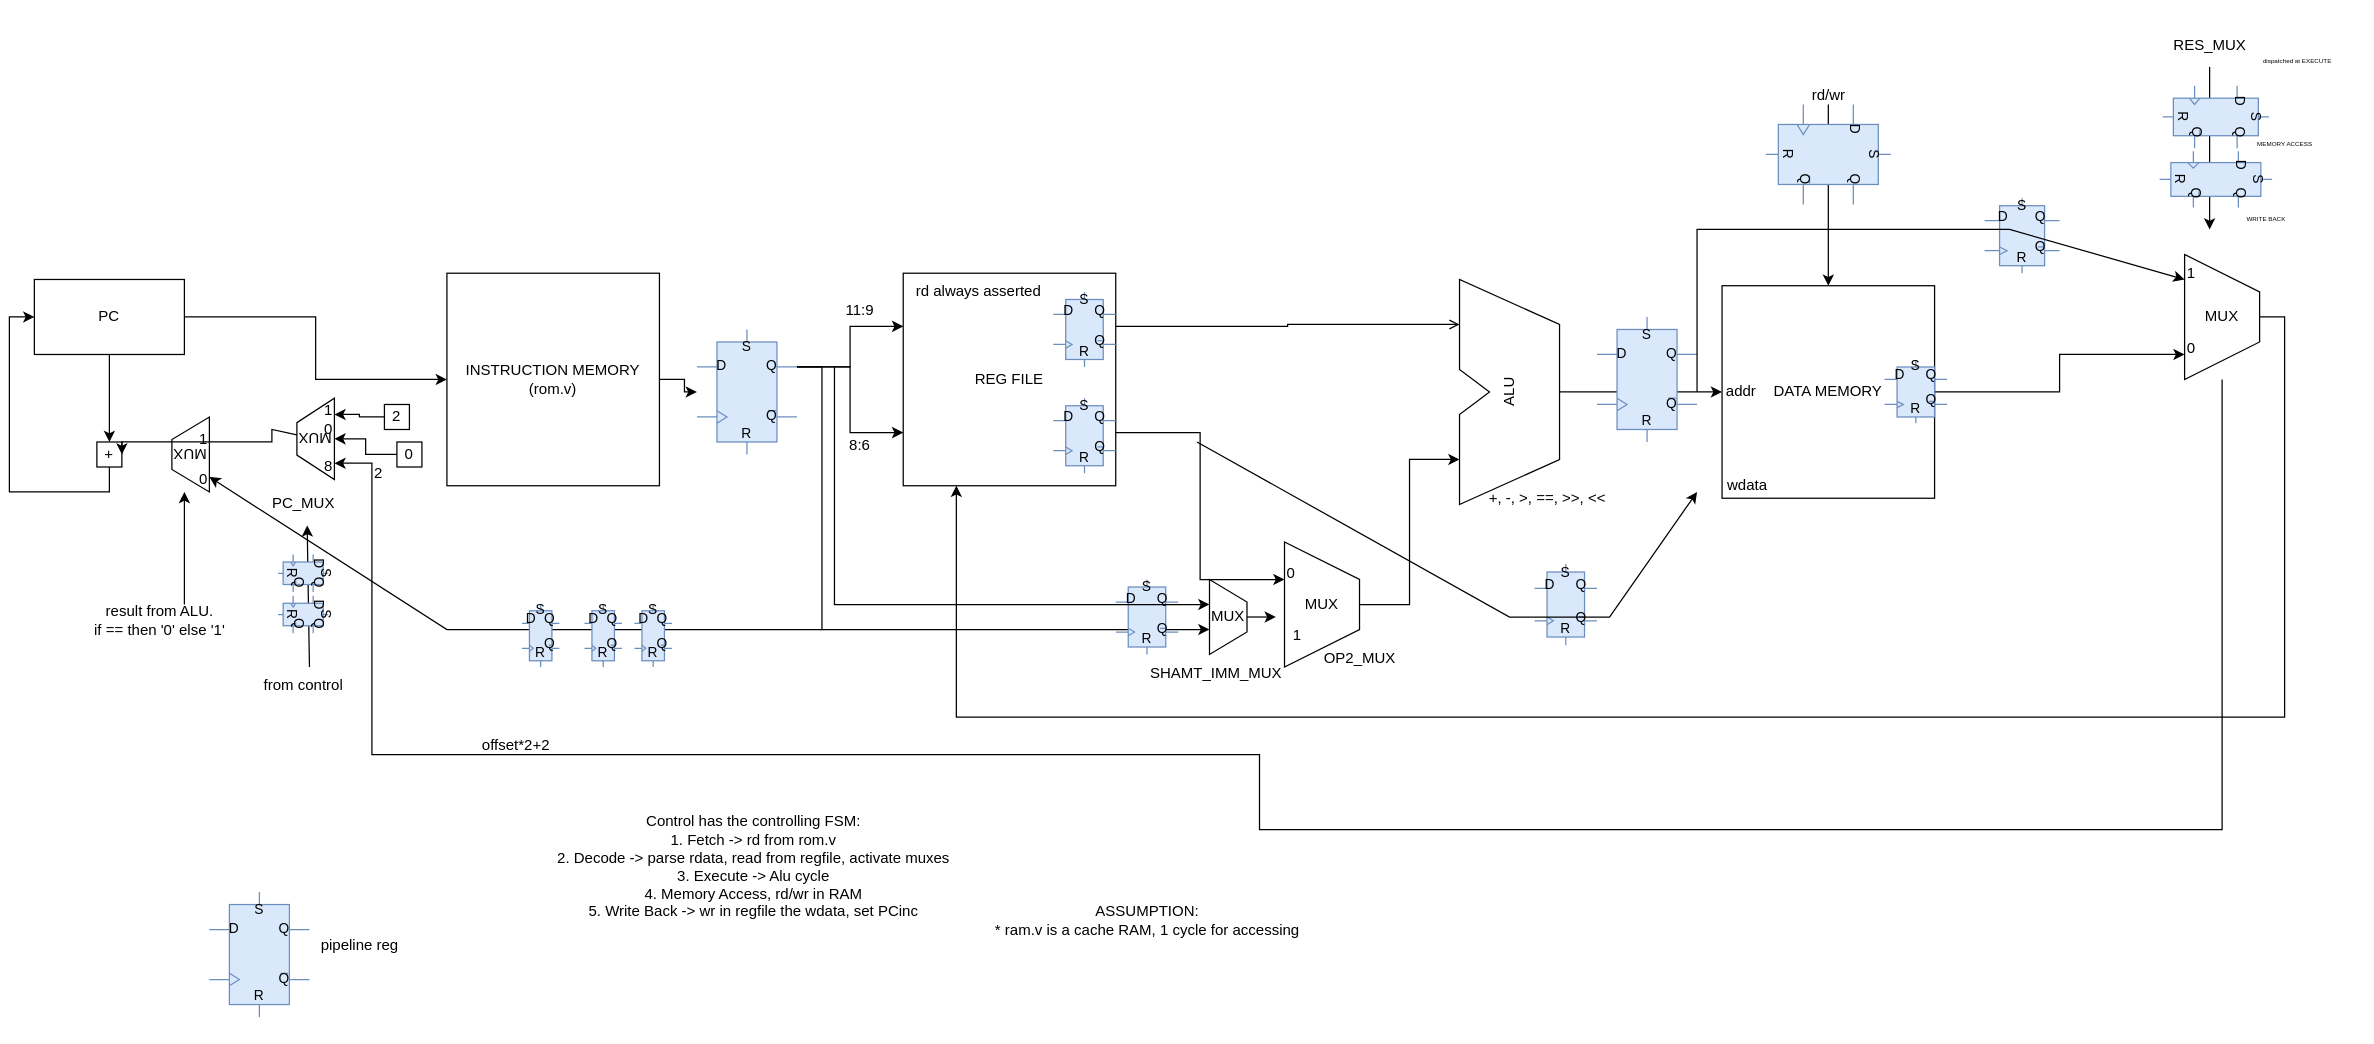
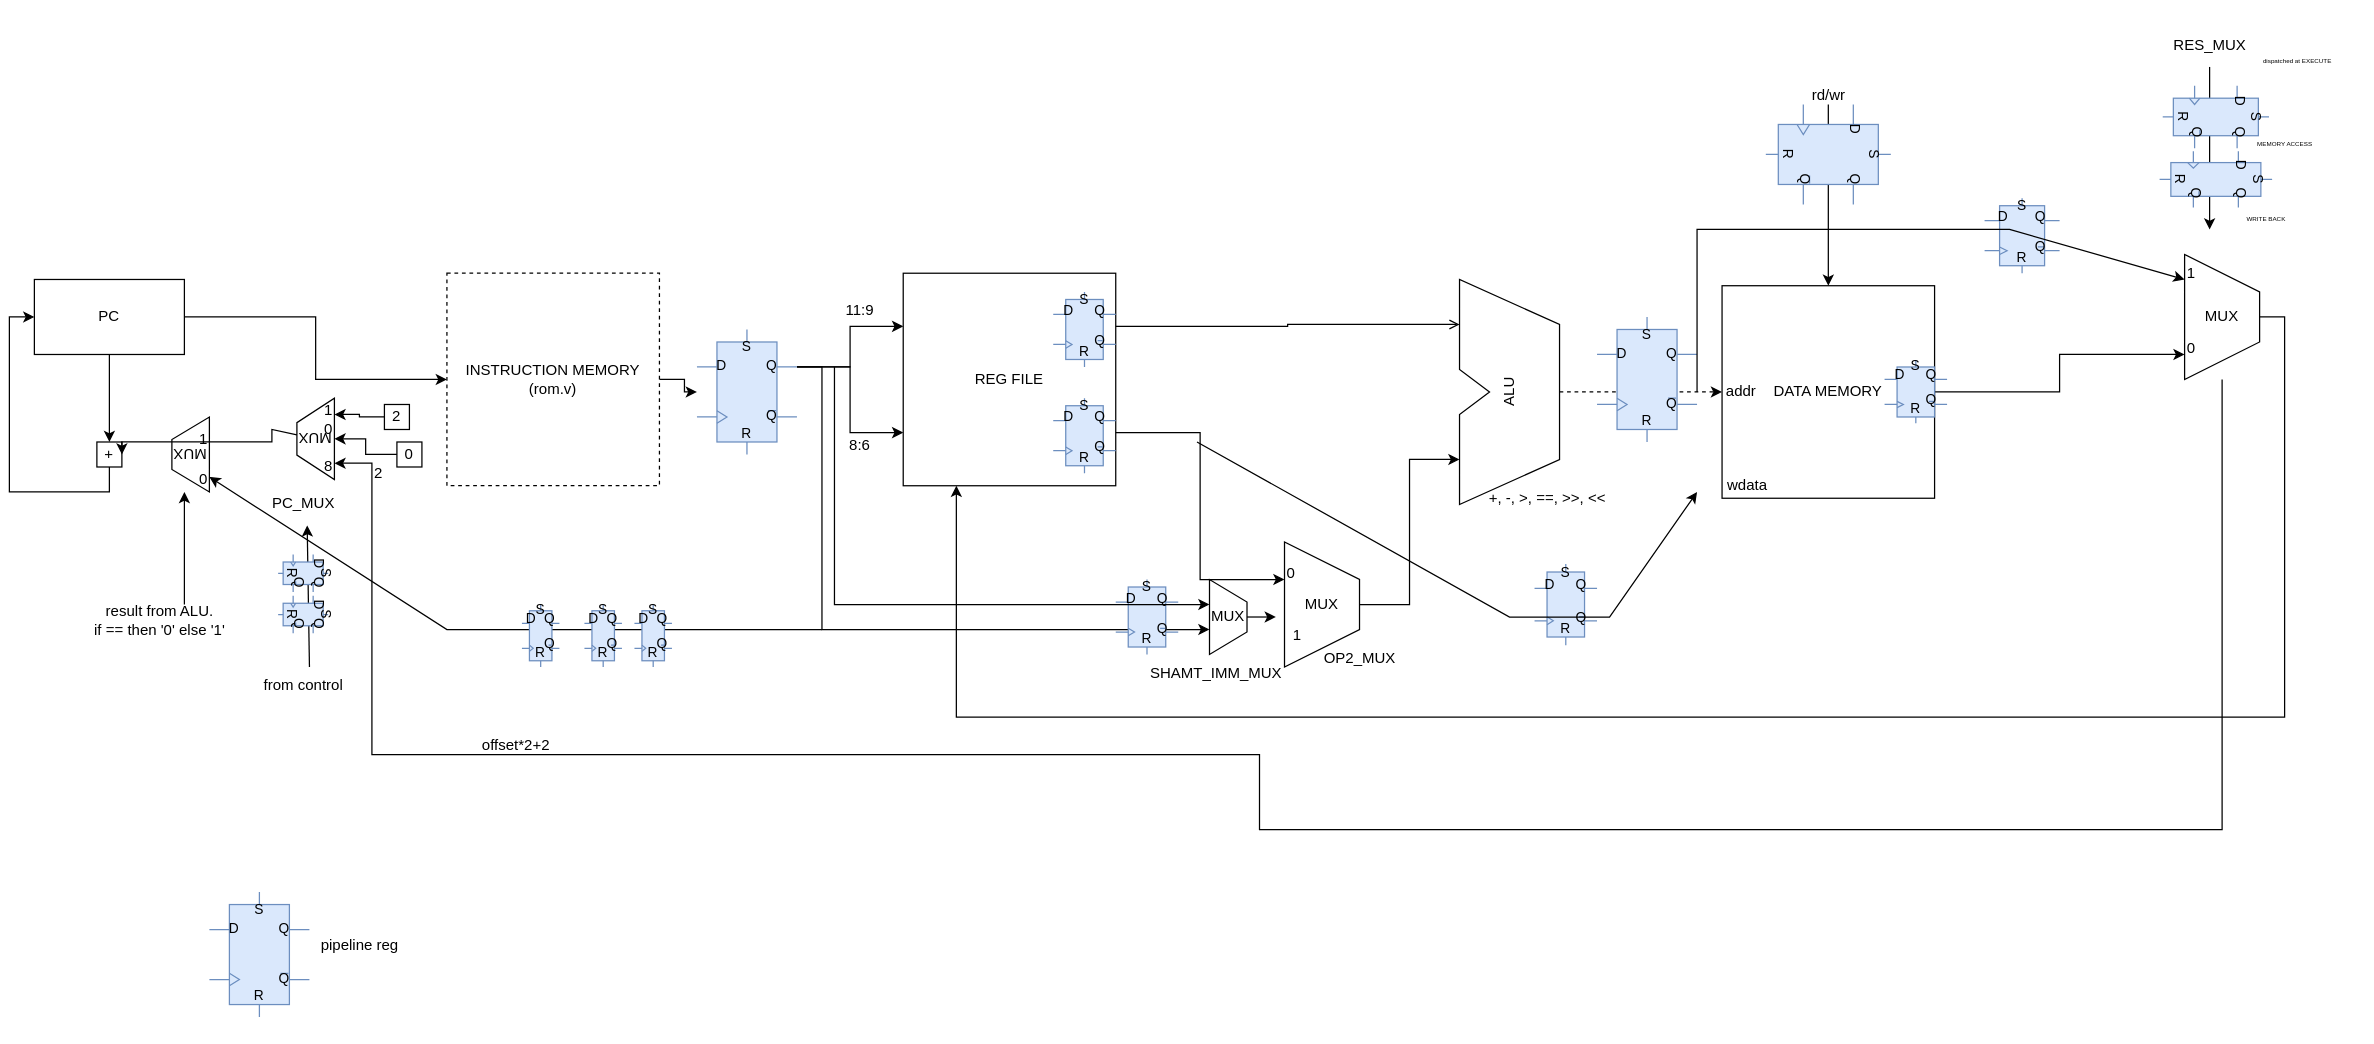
node "rd always asserted": removed
node "INSTRUCTION MEMORY (rom.v)": style solid -> dashed
edge "ALU" -> "DATA MEMORY": style solid -> dashed
node "Control has the controlling FSM: 1. Fetch -> rd from rom.v 2. Decode -> parse rdata, read from regfile, activate muxes 3. Execute -> Alu cycle 4. Memory Access, rd/wr in RAM 5. Write Back -> wr in regfile the wdata, set PCinc": removed
node "ASSUMPTION: * ram.v is a cache RAM, 1 cycle for accessing": removed
